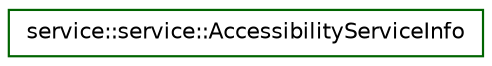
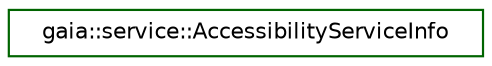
node "service::service::AccessibilityServiceInfo": label "service::service::AccessibilityServiceInfo" -> "gaia::service::AccessibilityServiceInfo"
